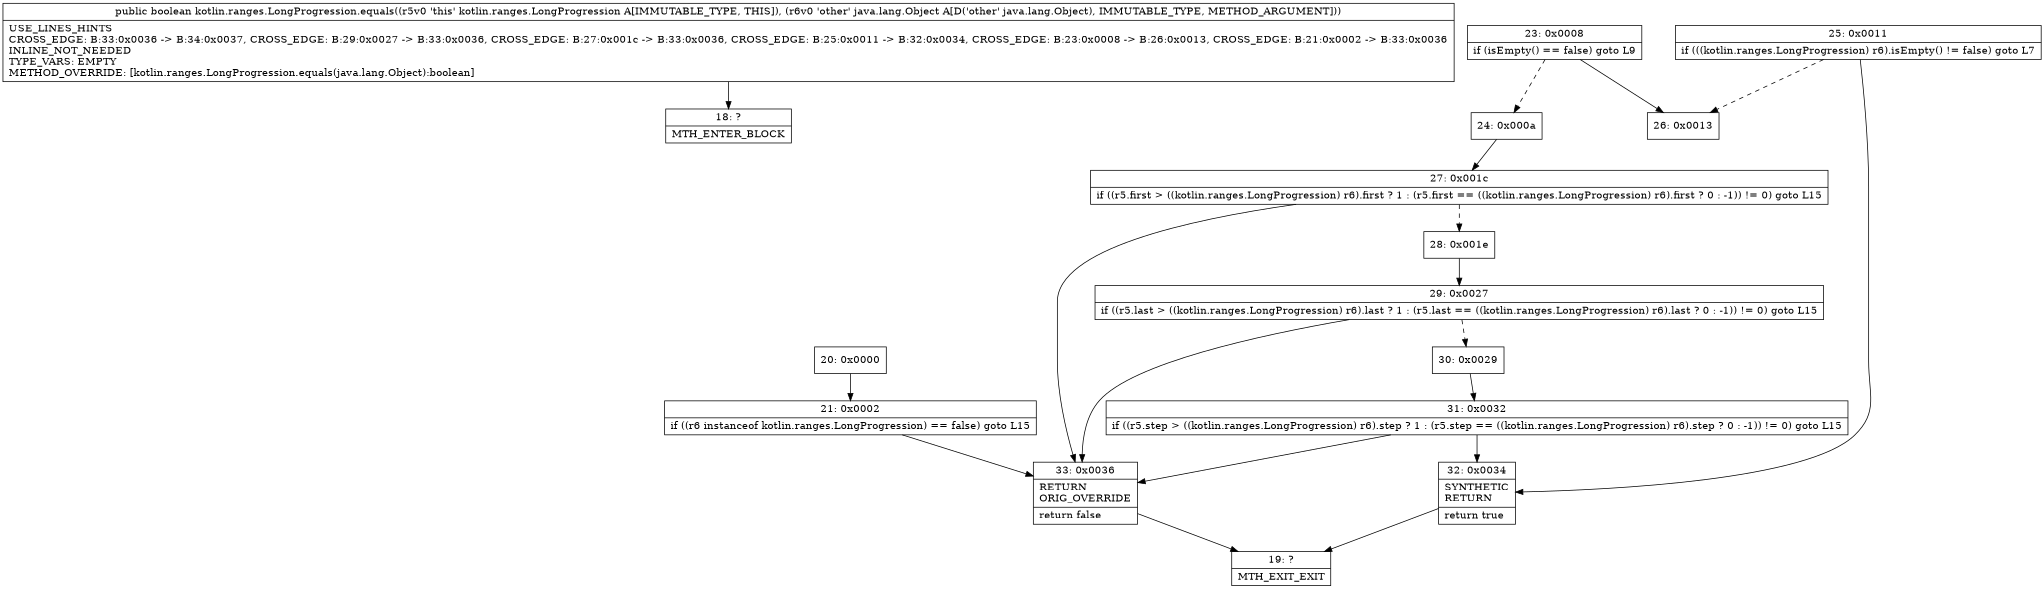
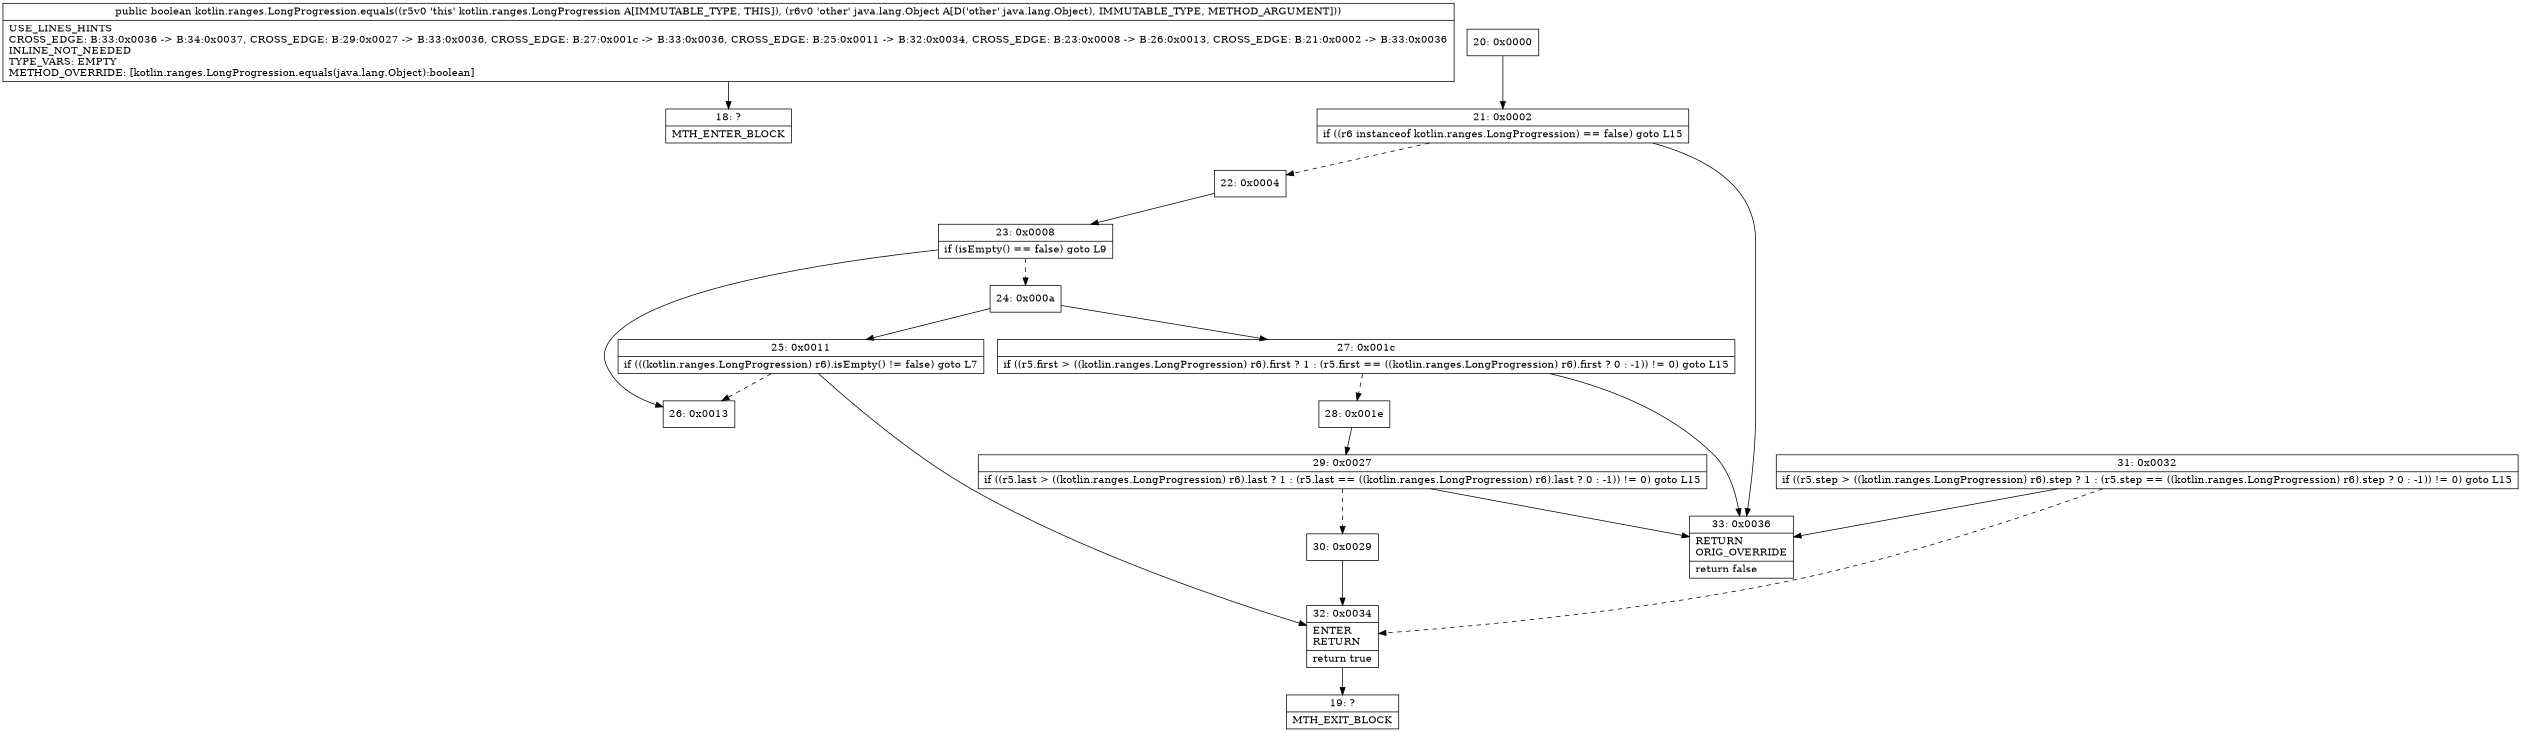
node "22: 0x0004": added
edge "24: 0x000a" -> "25: 0x0011": added
edge "30: 0x0029" -> "31: 0x0032": now "30: 0x0029" -> "32: 0x0034"
edge "31: 0x0032" -> "32: 0x0034": style solid -> dashed
node "32: 0x0034": text "SYNTHETIC" -> "ENTER"
edge "33: 0x0036" -> "19: ?": removed
node "19: ?": text "MTH_EXIT_EXIT" -> "MTH_EXIT_BLOCK"
